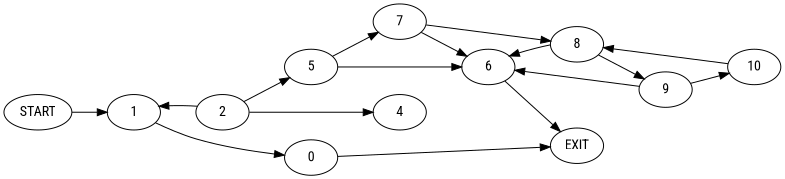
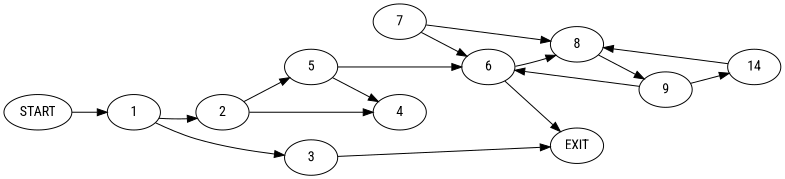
edge "5" -> "7": now "5" -> "4"
edge "8" -> "6": reversed
node "10": label "10" -> "14"
edge "2" -> "1": reversed
node "0": label "0" -> "3"
